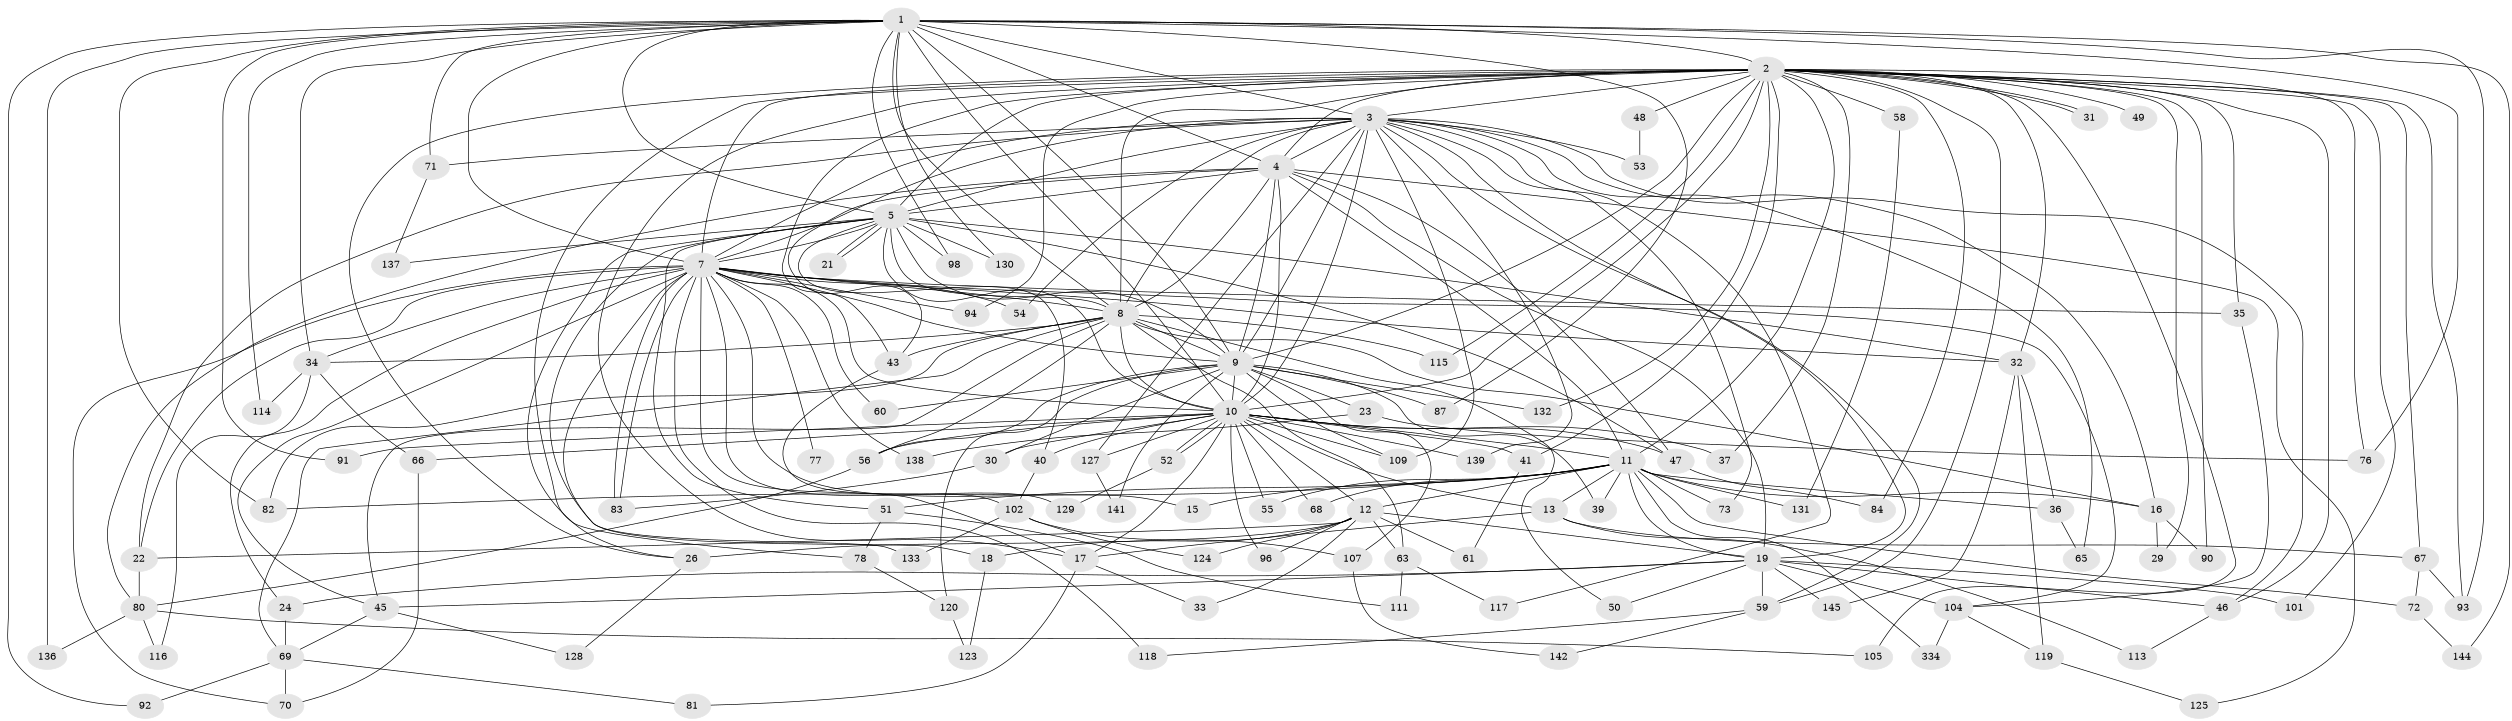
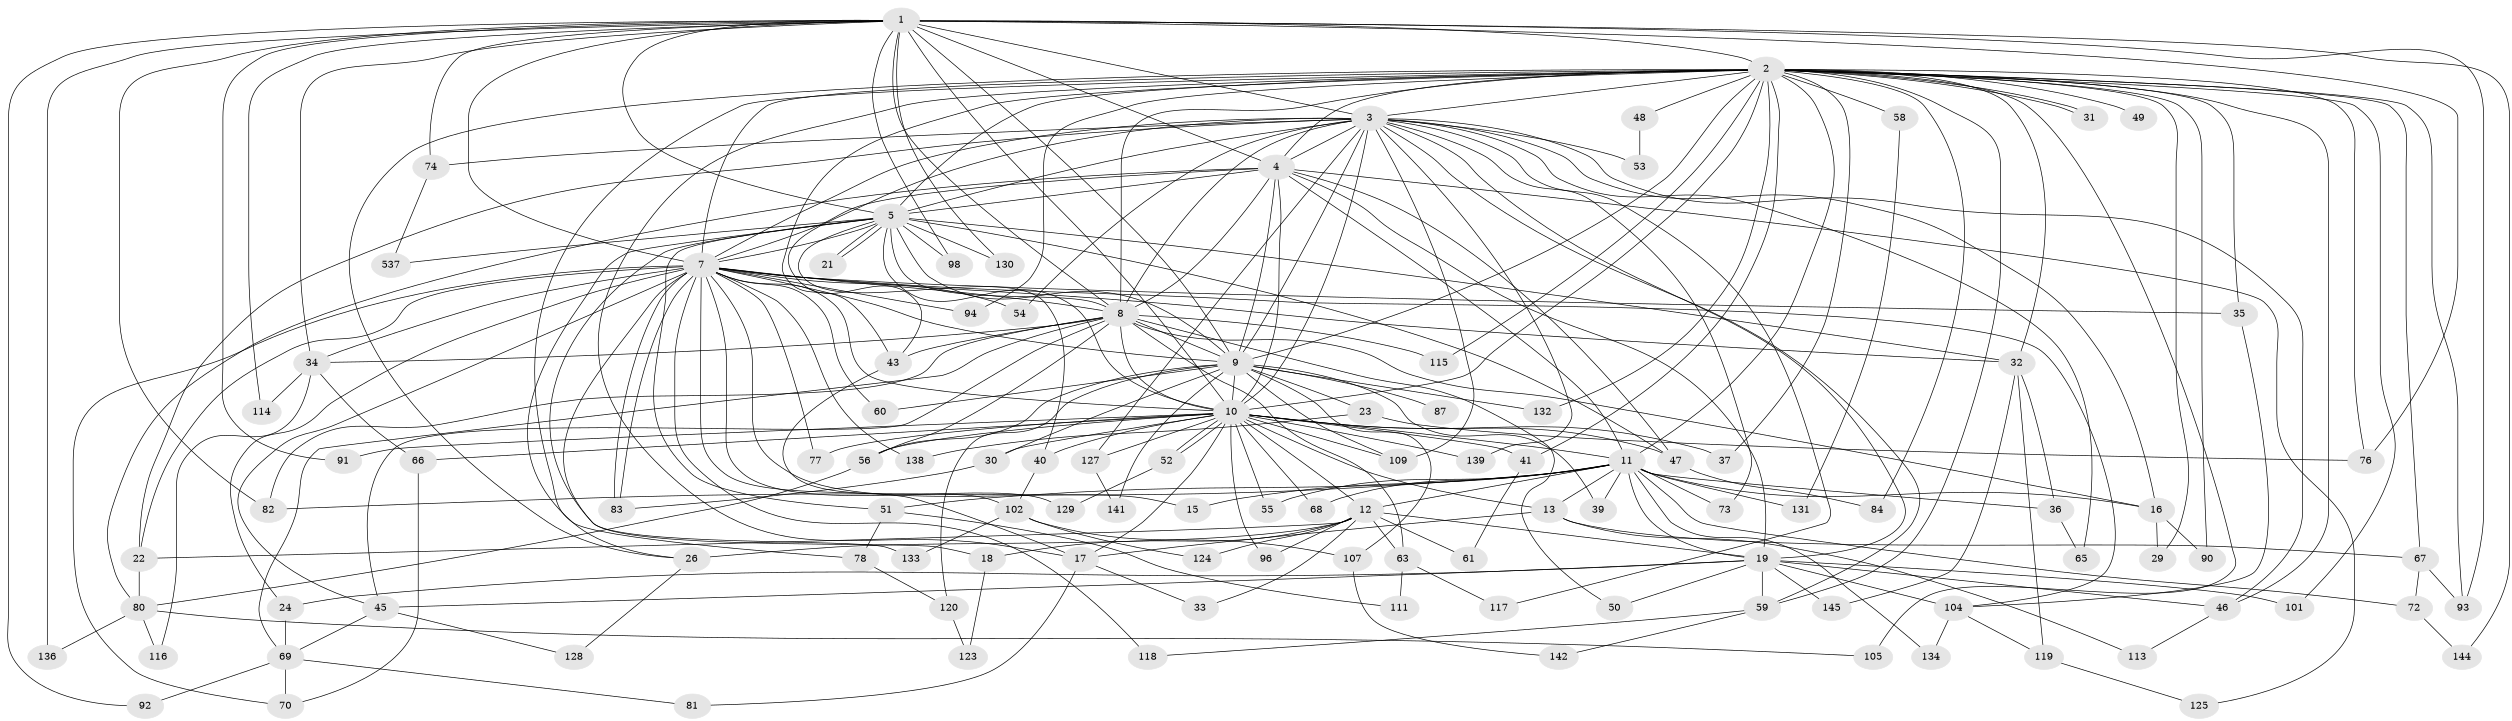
edge "1" -- "87": removed
node "71": label "71" -> "74"
node "137": label "137" -> "537"
edge "10" -- "77": added
node "334": label "334" -> "134"
